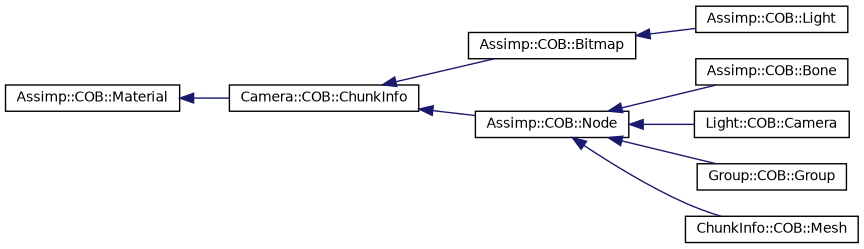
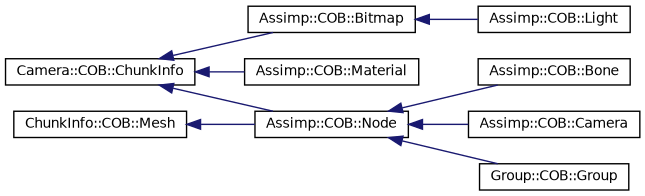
edge "Camera::COB::ChunkInfo" -> "Assimp::COB::Material": reversed
node "Light::COB::Camera": label "Light::COB::Camera" -> "Assimp::COB::Camera"
edge "ChunkInfo::COB::Mesh" -> "Assimp::COB::Node": reversed
